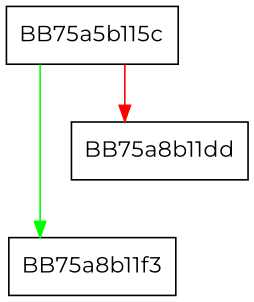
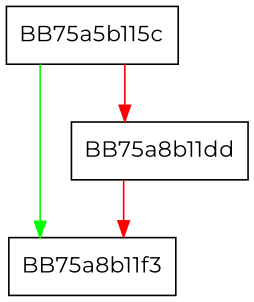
edge "BB75a8b11dd" -> "BB75a8b11f3": added
